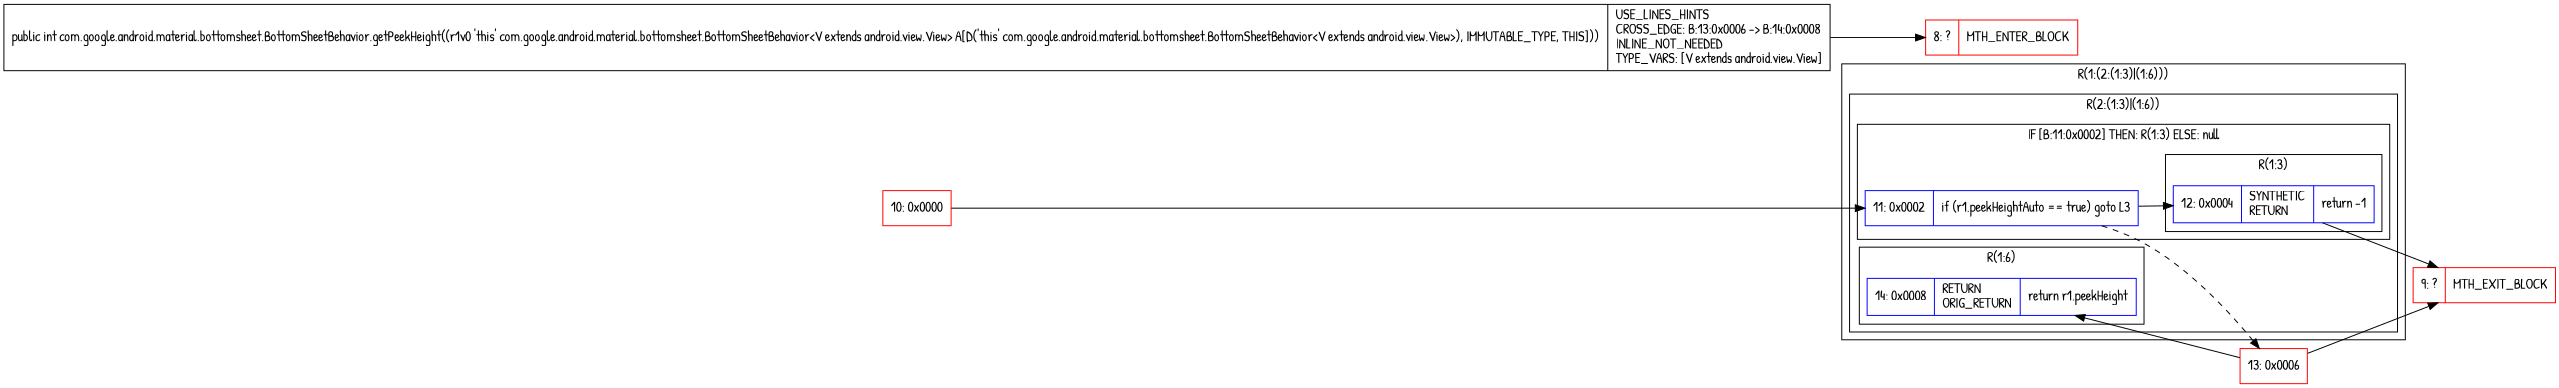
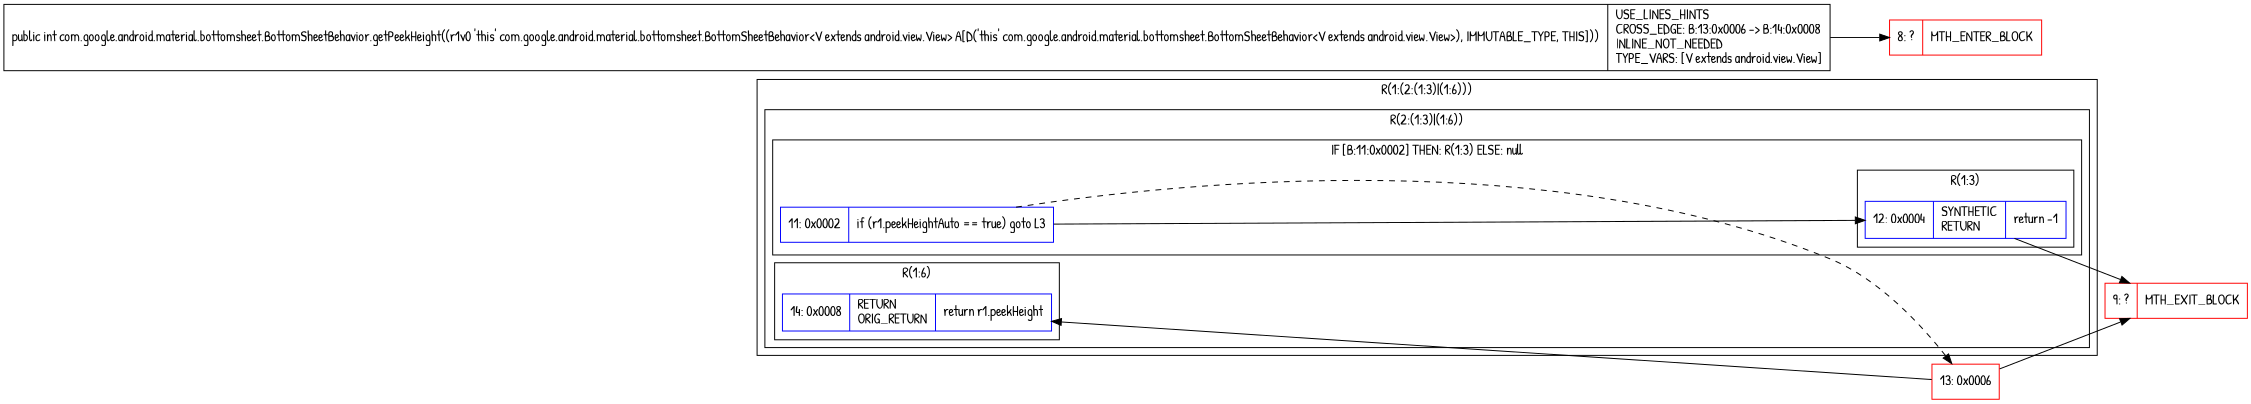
node "10: 0x0000": removed
